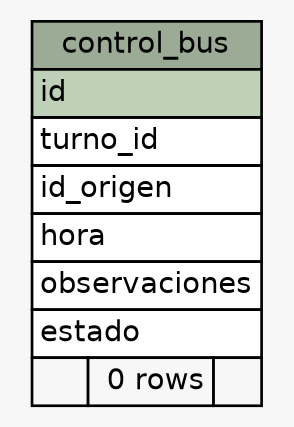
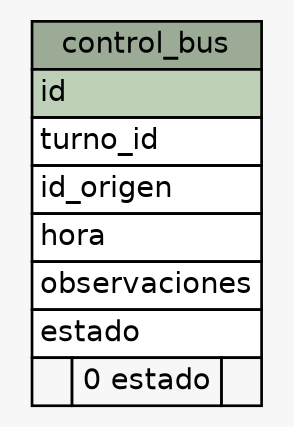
node "control_bus": text "0 rows" -> "0 estado"
